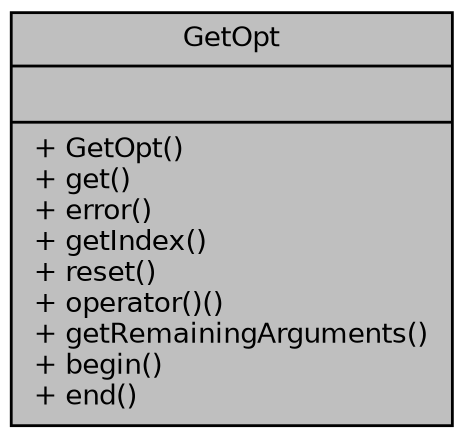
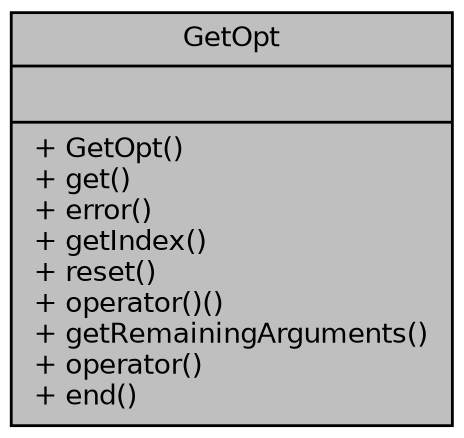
node "GetOpt": text "+ begin()" -> "+ operator()"
